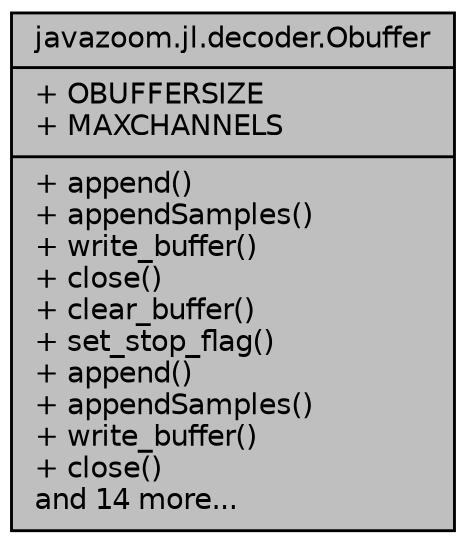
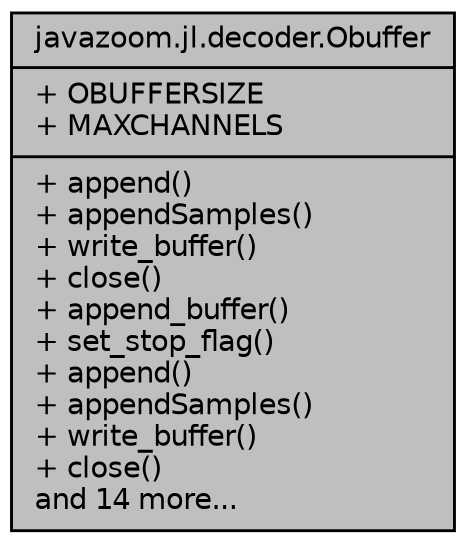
node "javazoom.jl.decoder.Obuffer": text "+ clear_buffer()" -> "+ append_buffer()"
